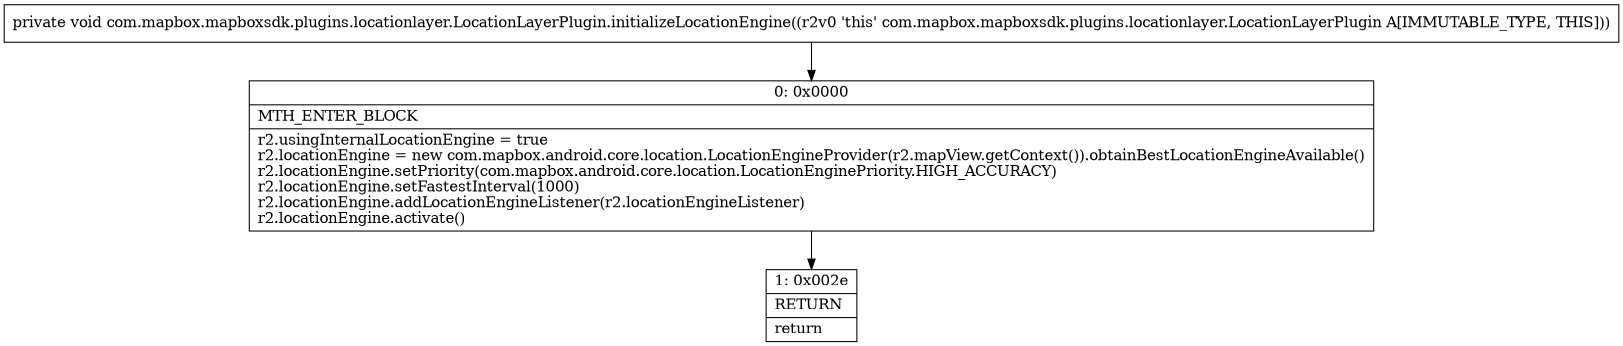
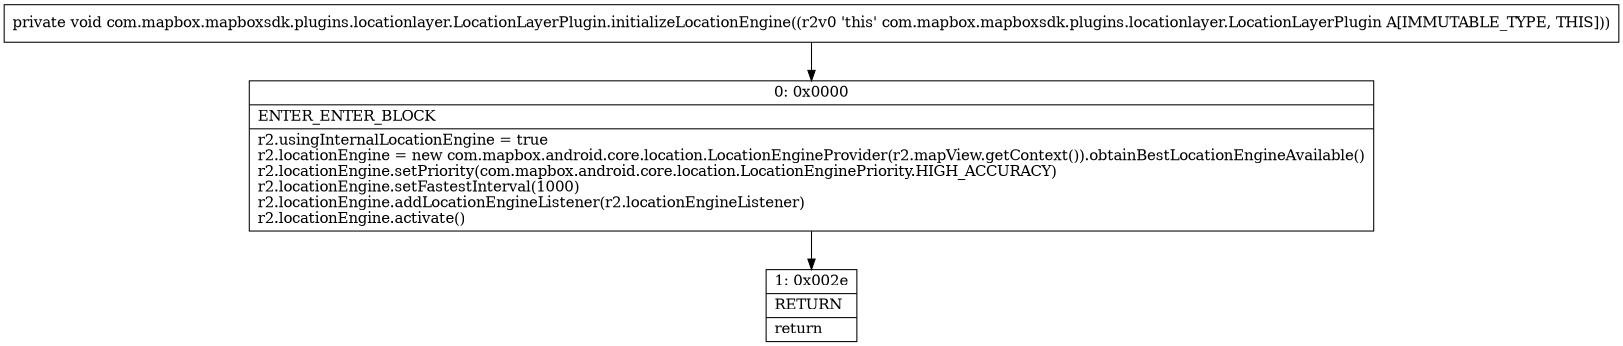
node "0: 0x0000": text "MTH_ENTER_BLOCK" -> "ENTER_ENTER_BLOCK"
